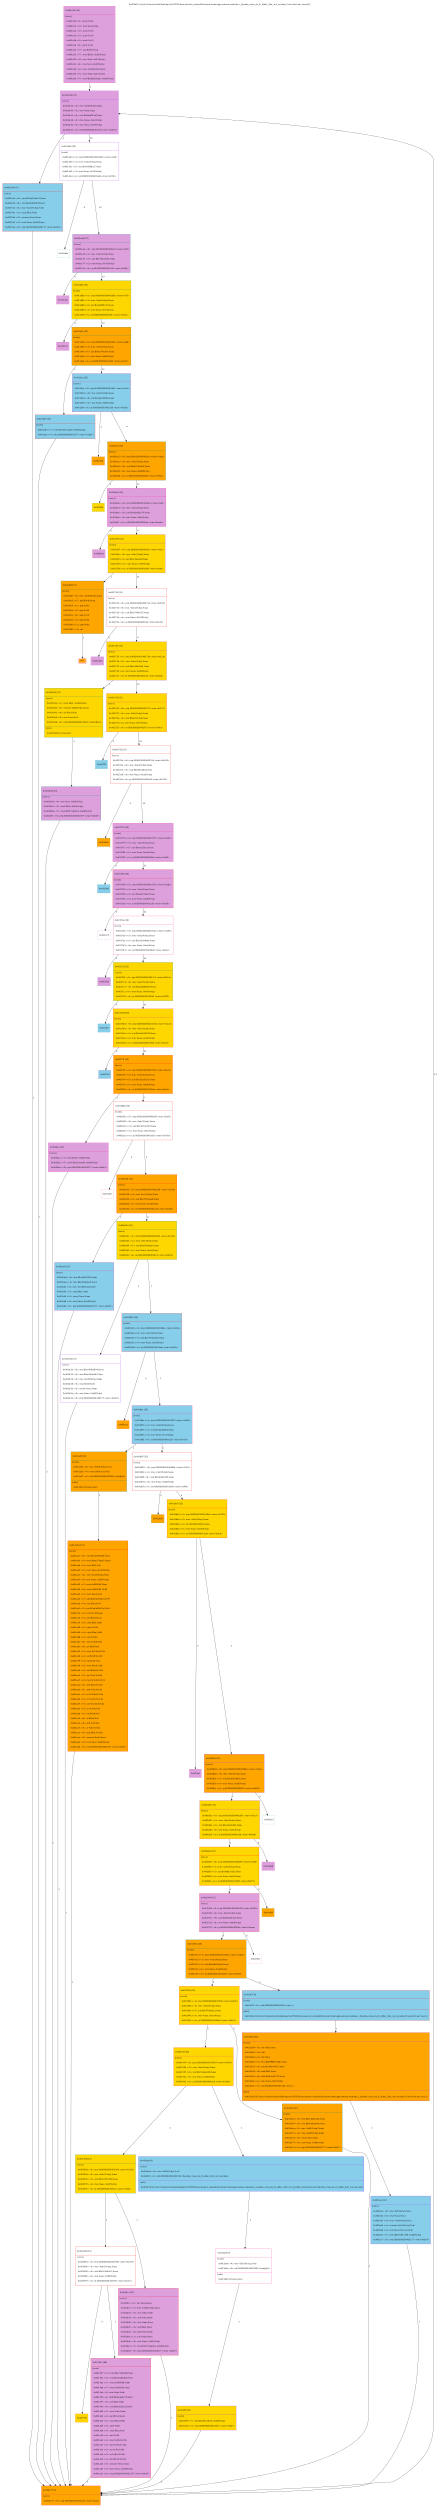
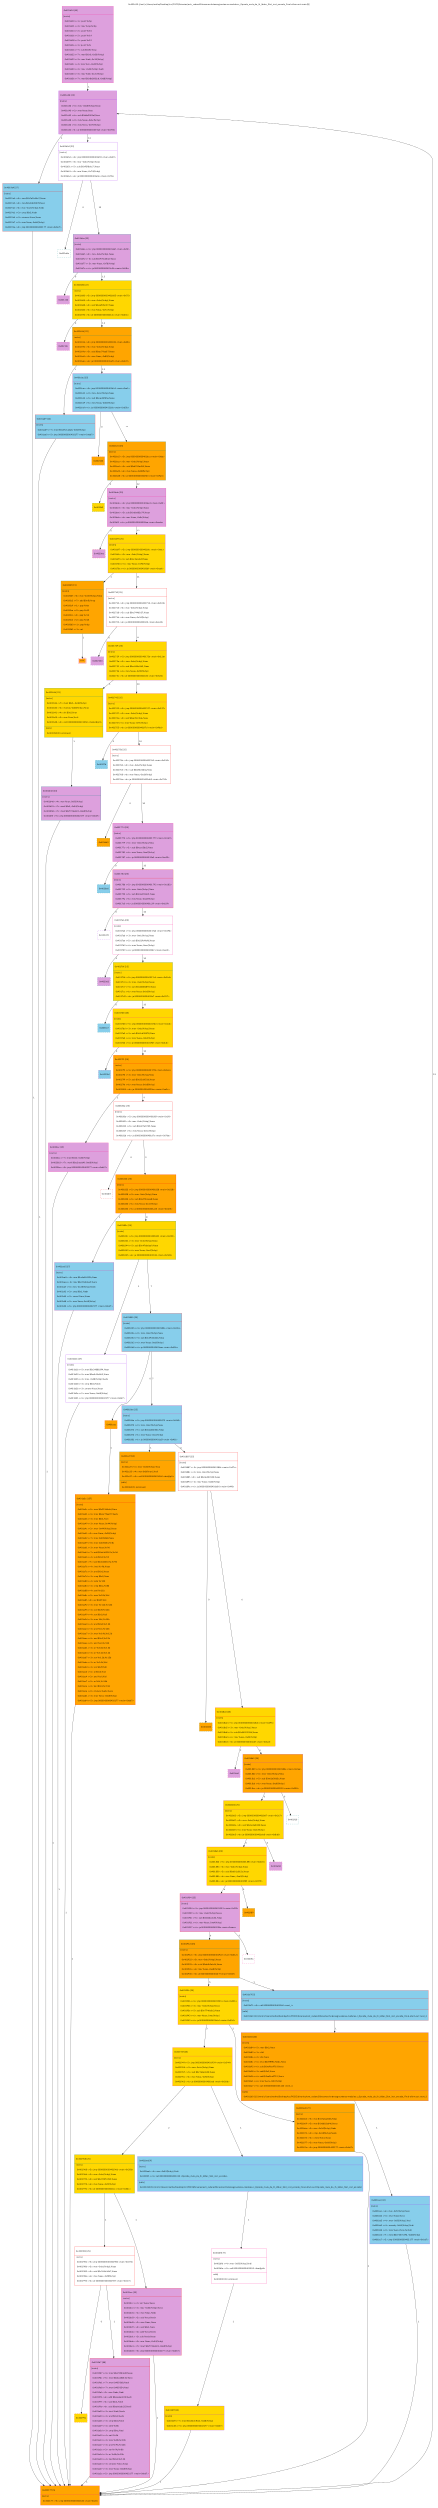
edge "0x401a2f [13]" -> "0x401a3c [157]": now "0x401eac" -> "0x401a3c [157]"
